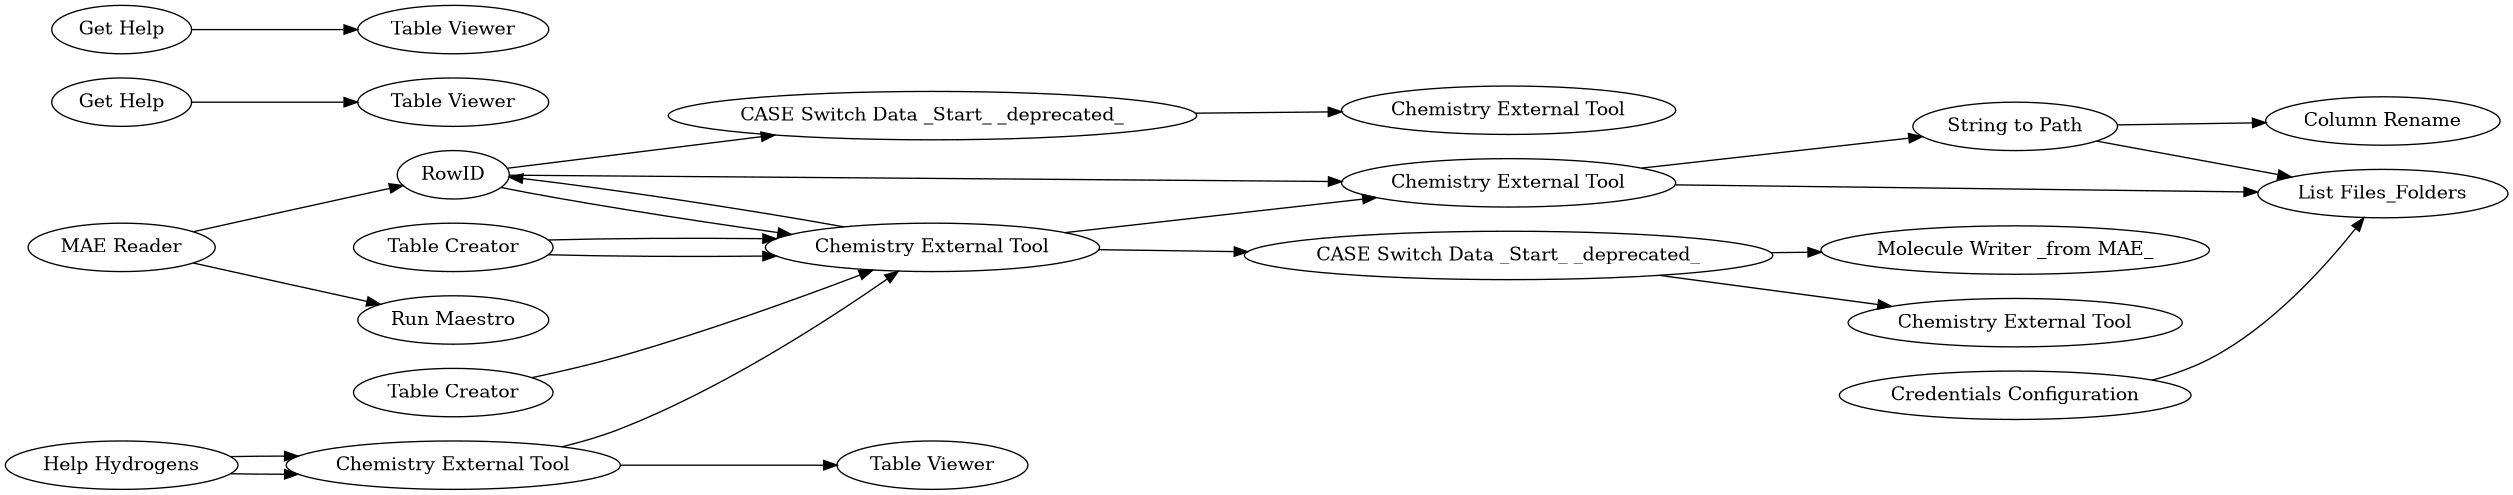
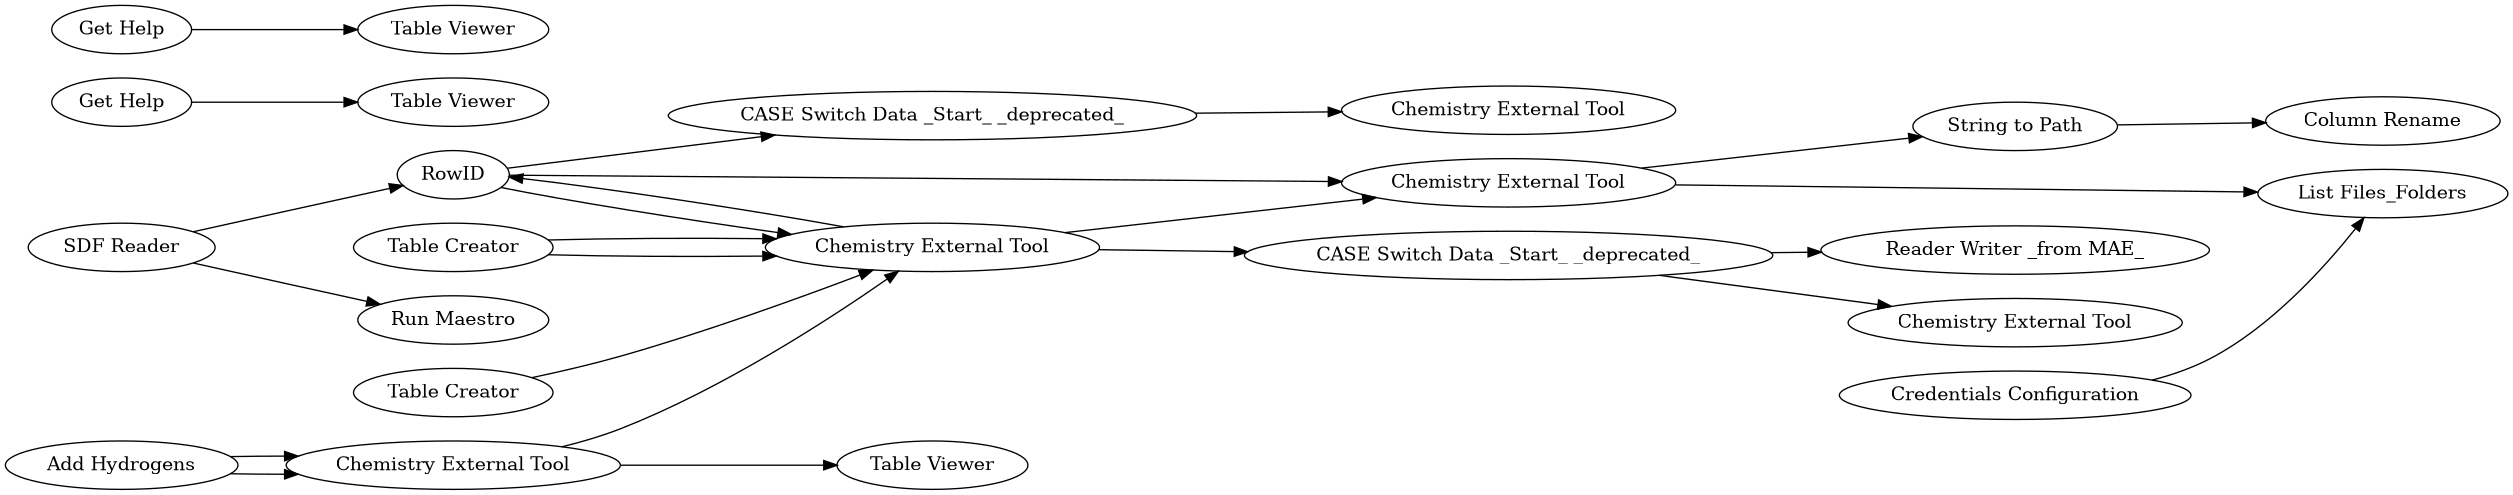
edge "String to Path" -> "List Files_Folders": removed
node "MAE Reader": label "MAE Reader" -> "SDF Reader"
node "Molecule Writer _from MAE_": label "Molecule Writer _from MAE_" -> "Reader Writer _from MAE_"
node "Help Hydrogens": label "Help Hydrogens" -> "Add Hydrogens"
